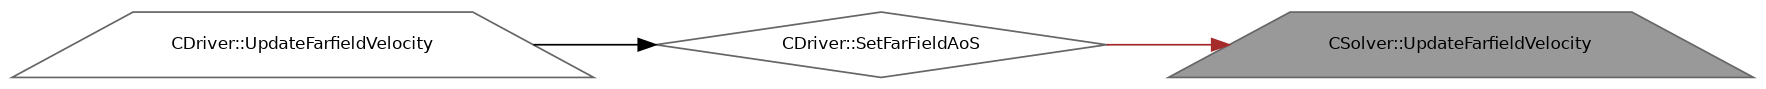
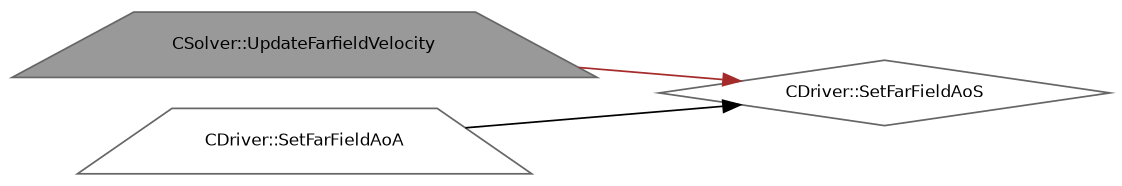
node "CDriver::UpdateFarfieldVelocity": label "CDriver::UpdateFarfieldVelocity" -> "CDriver::SetFarFieldAoA"
edge "CDriver::SetFarFieldAoS" -> "CSolver::UpdateFarfieldVelocity": reversed
